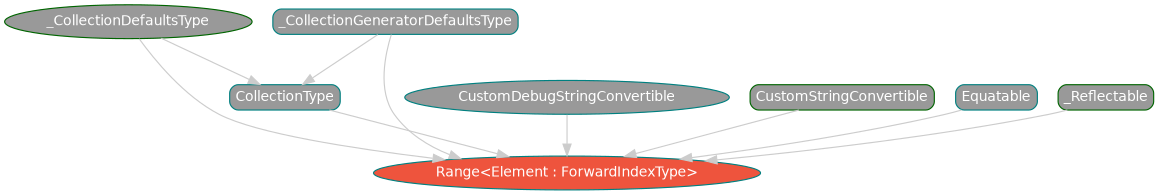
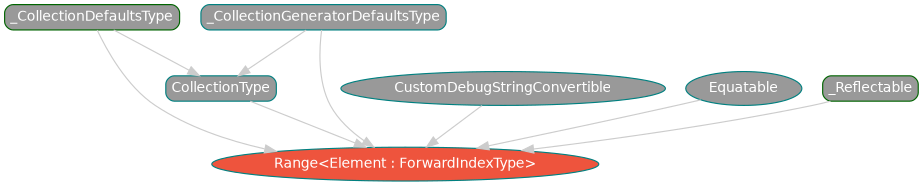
node "_CollectionDefaultsType": shape ellipse -> box
node "CustomStringConvertible": removed
node "Equatable": shape box -> ellipse
